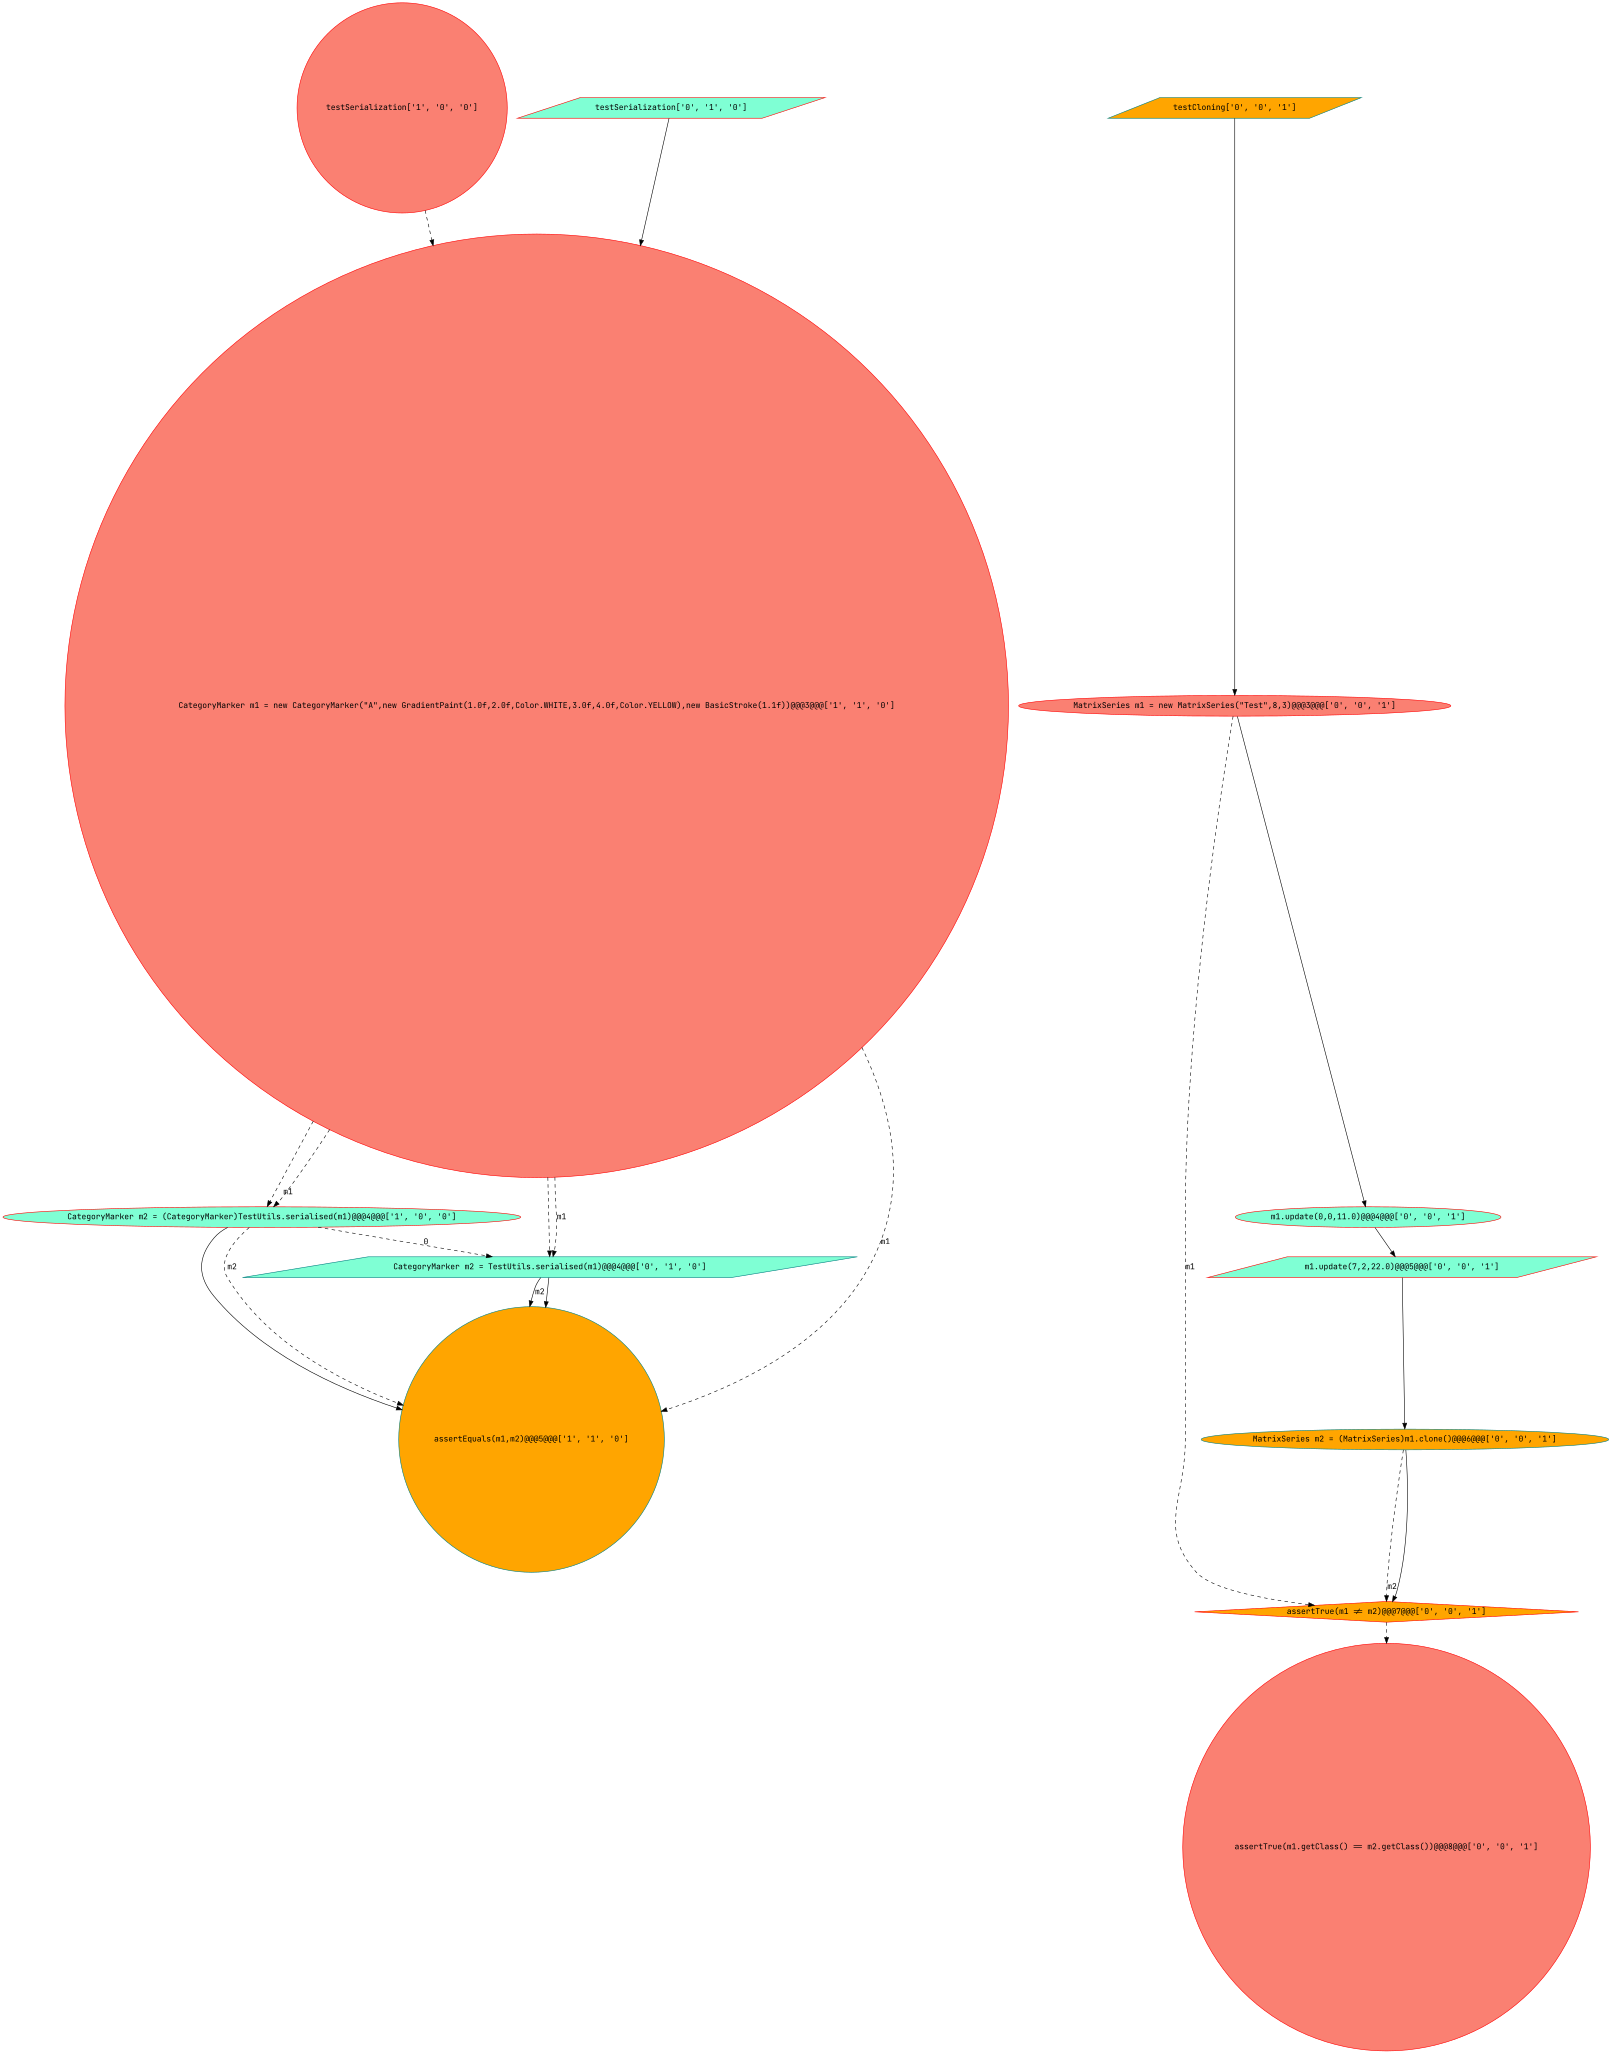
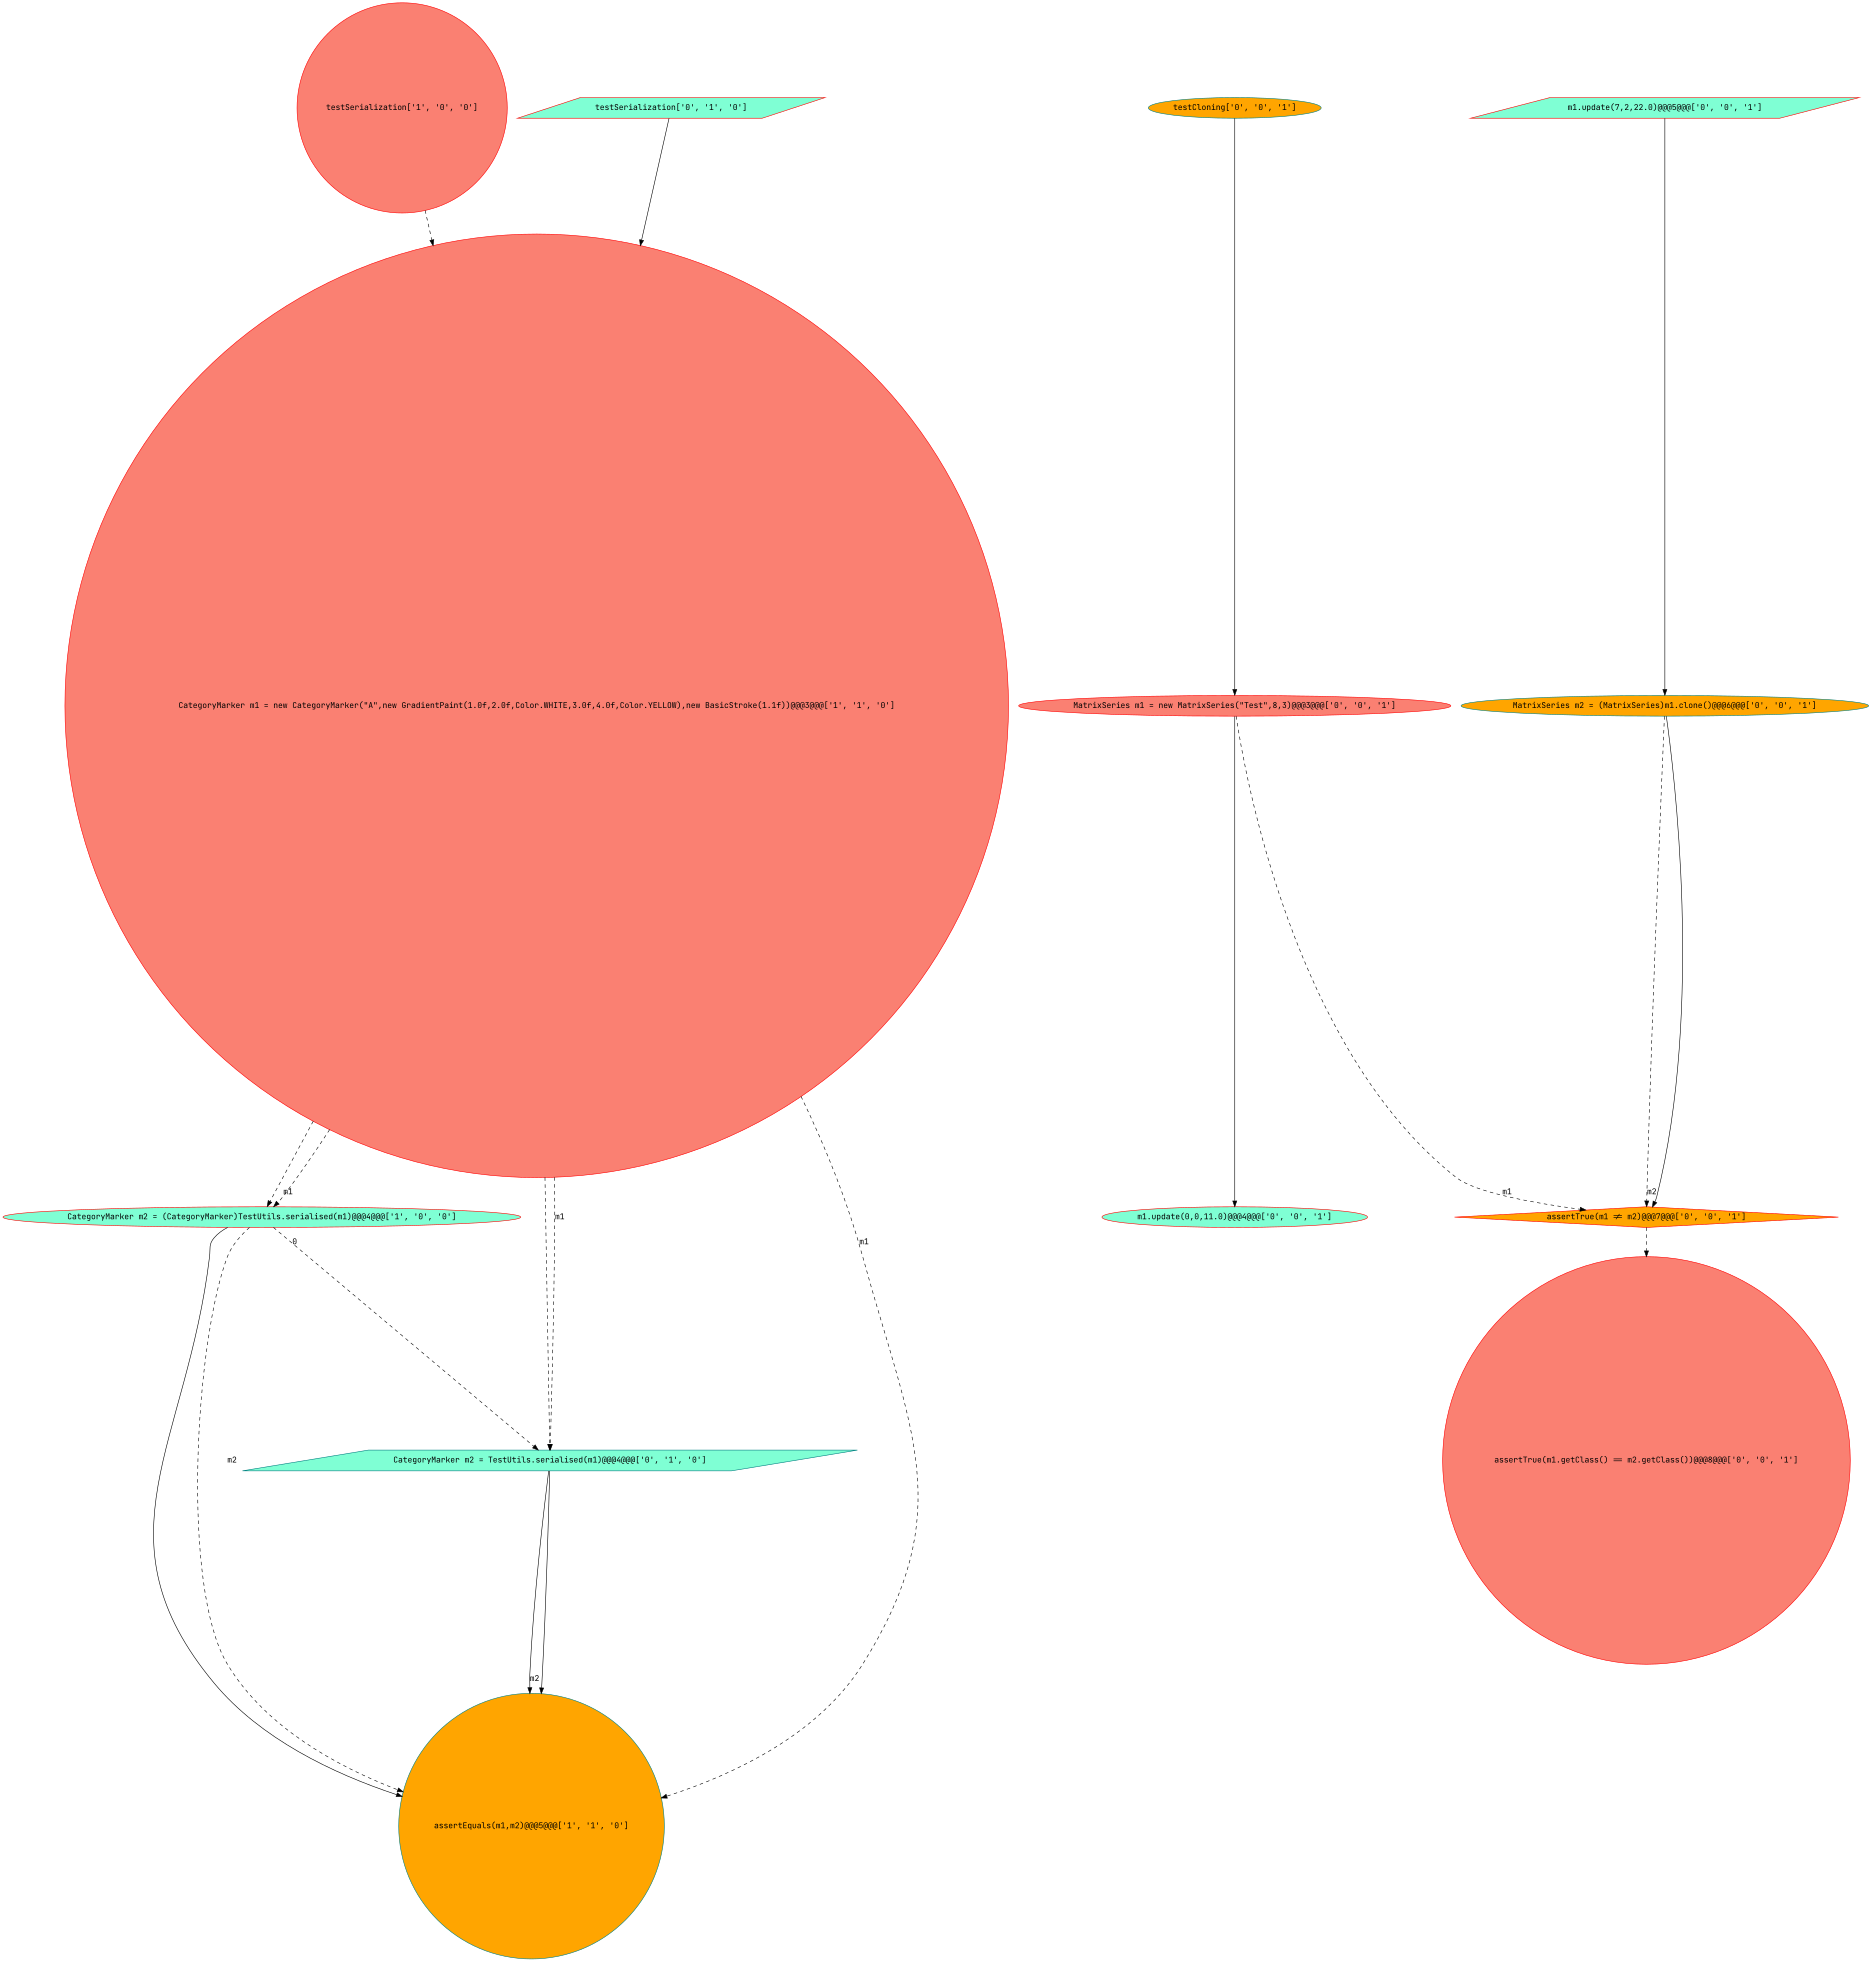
node "testCloning['0', '0', '1']": shape parallelogram -> ellipse
edge "m1.update(0,0,11.0)@@@4@@@['0', '0', '1']" -> "m1.update(7,2,22.0)@@@5@@@['0', '0', '1']": removed
